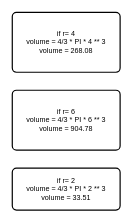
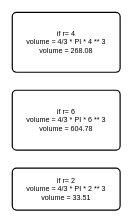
node "if r= 6 volume = 4/3 * PI * 6 ** 3 volume = 904.78": label "if r= 6 volume = 4/3 * PI * 6 ** 3 volume = 904.78" -> "if r= 6 volume = 4/3 * PI * 6 ** 3 volume = 604.78"
